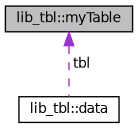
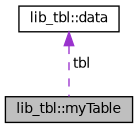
edge "lib_tbl::data" -> "lib_tbl::myTable": reversed
